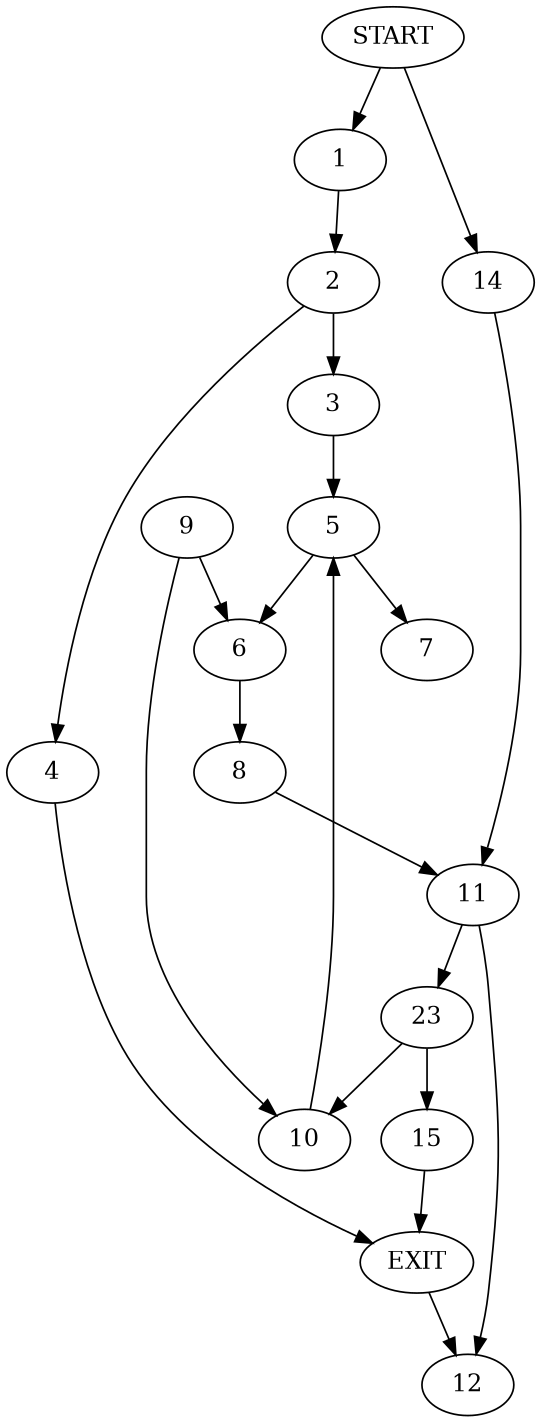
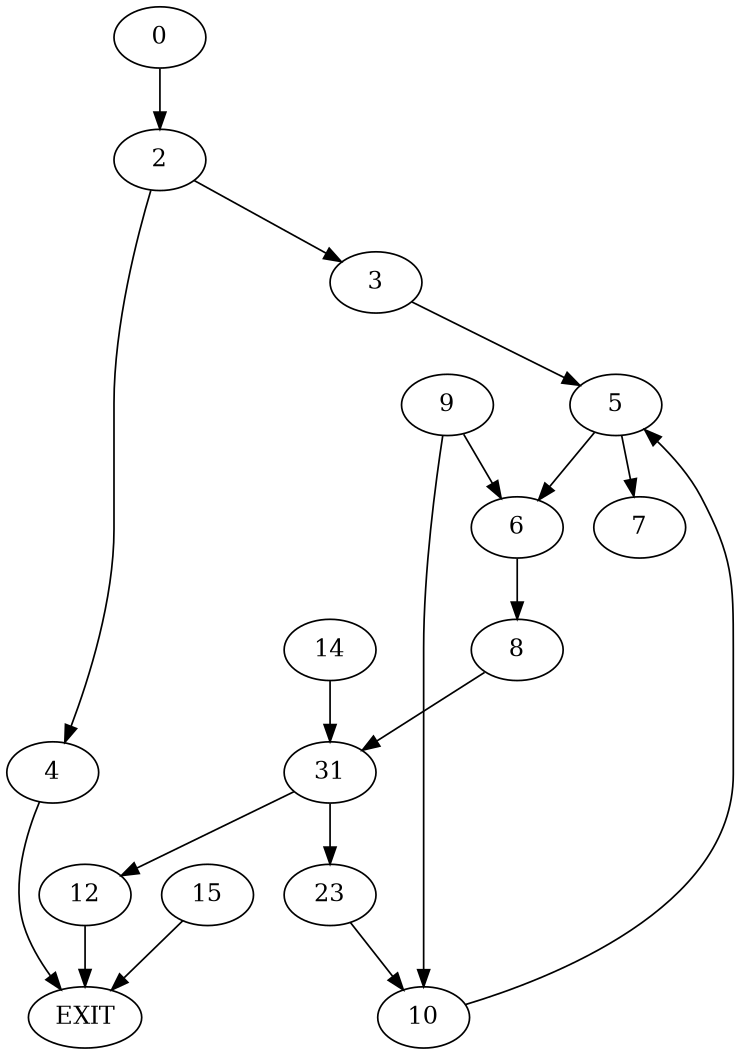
node "START": removed
node "1": label "1" -> "0"
node "11": label "11" -> "31"
edge "23" -> "15": removed
edge "EXIT" -> "12": reversed
